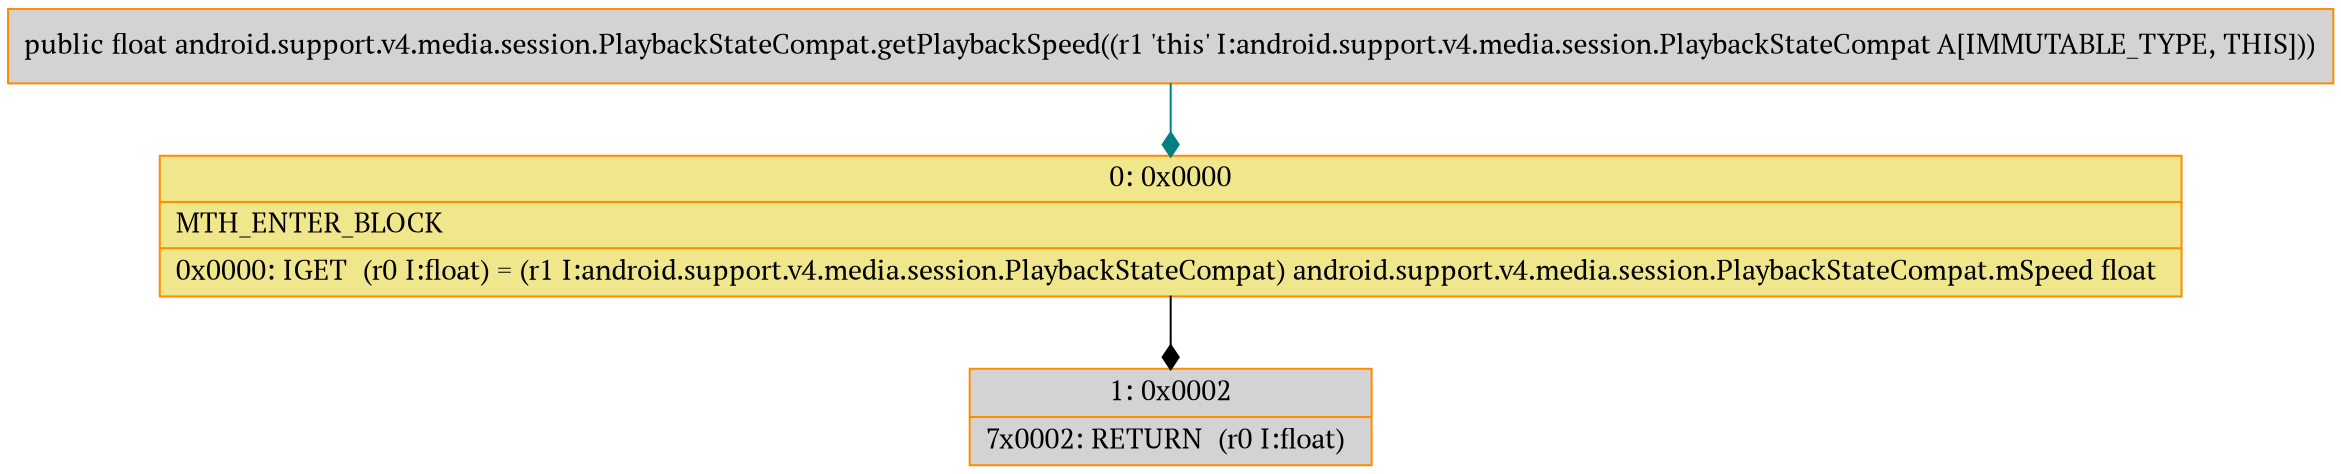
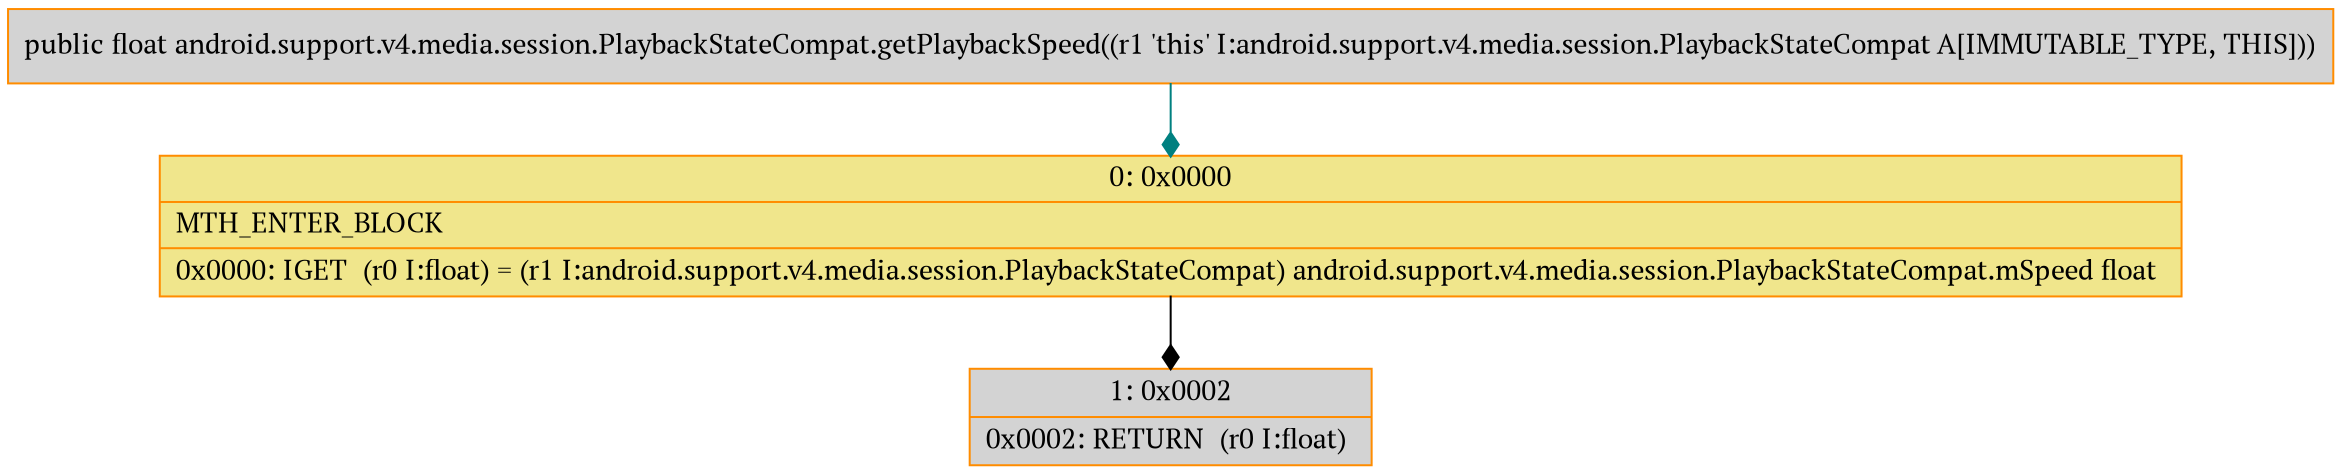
node "1: 0x0002": text "7x0002: RETURN  (r0 I:float)" -> "0x0002: RETURN  (r0 I:float)"
